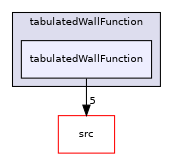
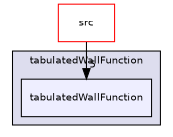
edge "tabulatedWallFunction" -> "src": reversed
